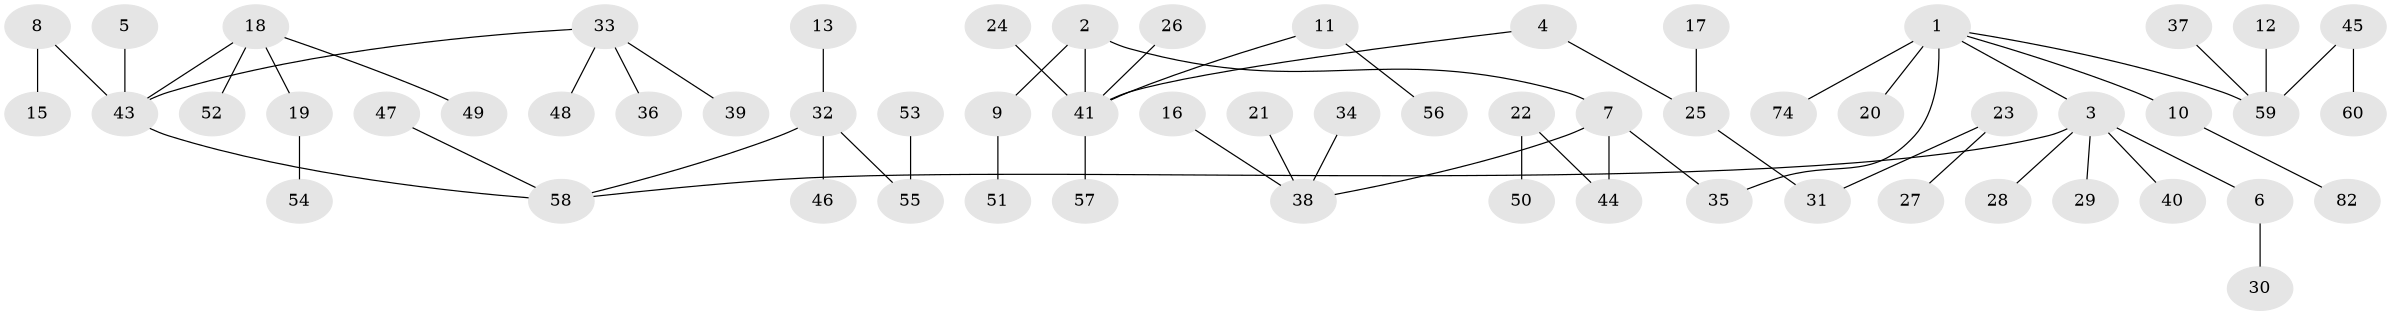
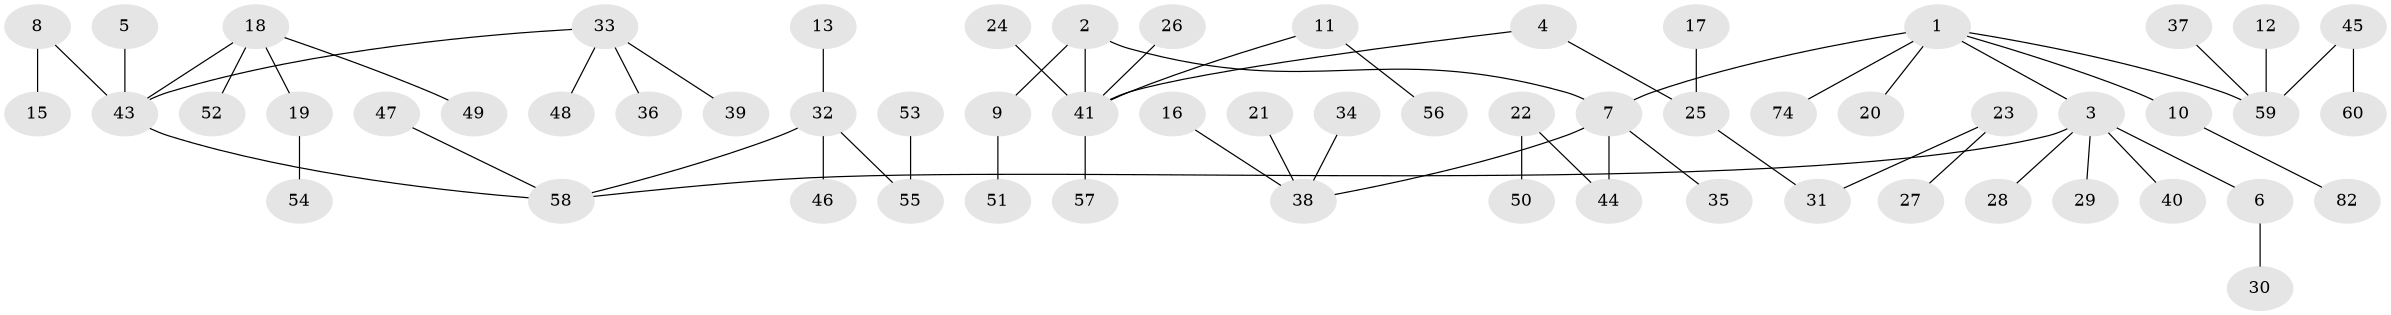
edge "1" -- "35": now "1" -- "7"
